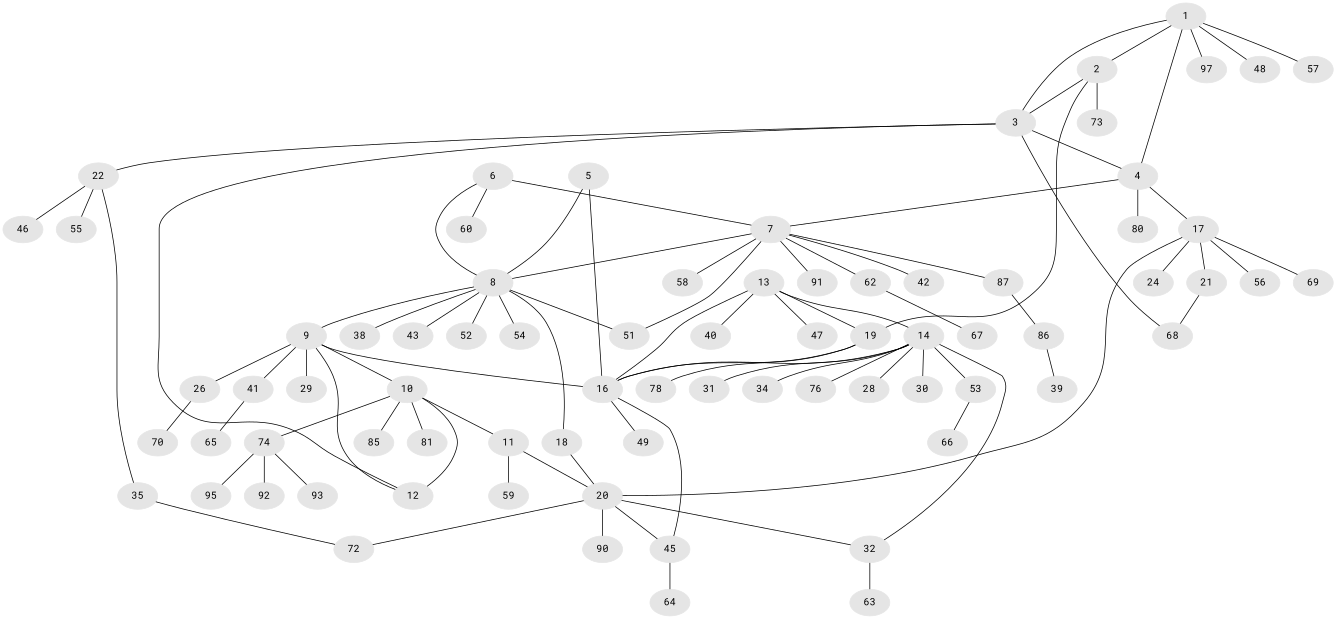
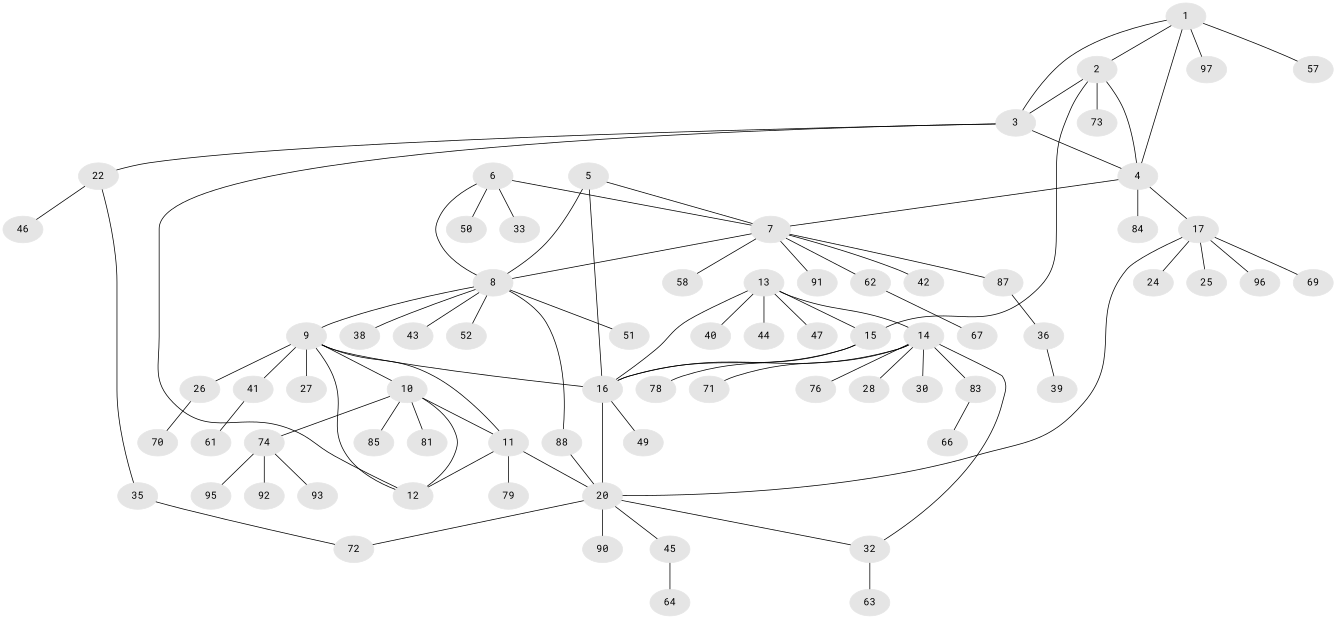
node "48": removed
edge "2" -- "4": added
node "55": removed
node "60": label "60" -> "50"
node "33": added
node "80": label "80" -> "84"
node "21": label "21" -> "25"
node "56": label "56" -> "96"
edge "7" -- "51": now "7" -- "5"
node "54": removed
node "44": added
node "19": label "19" -> "15"
node "86": label "86" -> "36"
node "68": removed
edge "9" -- "11": added
node "29": label "29" -> "27"
node "31": label "31" -> "71"
node "34": removed
node "53": label "53" -> "83"
node "65": label "65" -> "61"
node "18": label "18" -> "88"
edge "16" -- "45": now "16" -- "20"
edge "11" -- "12": added
node "59": label "59" -> "79"
